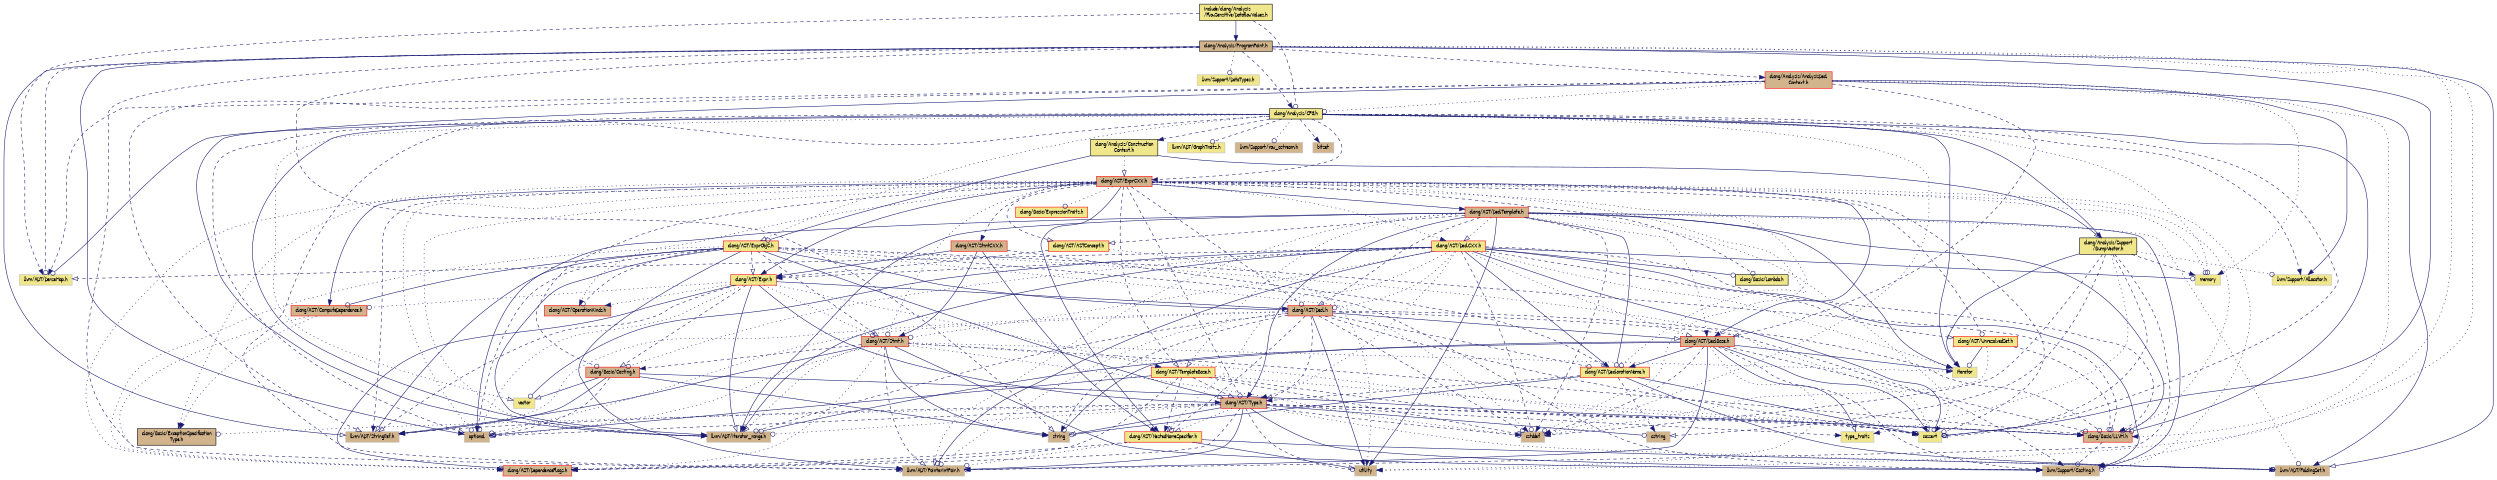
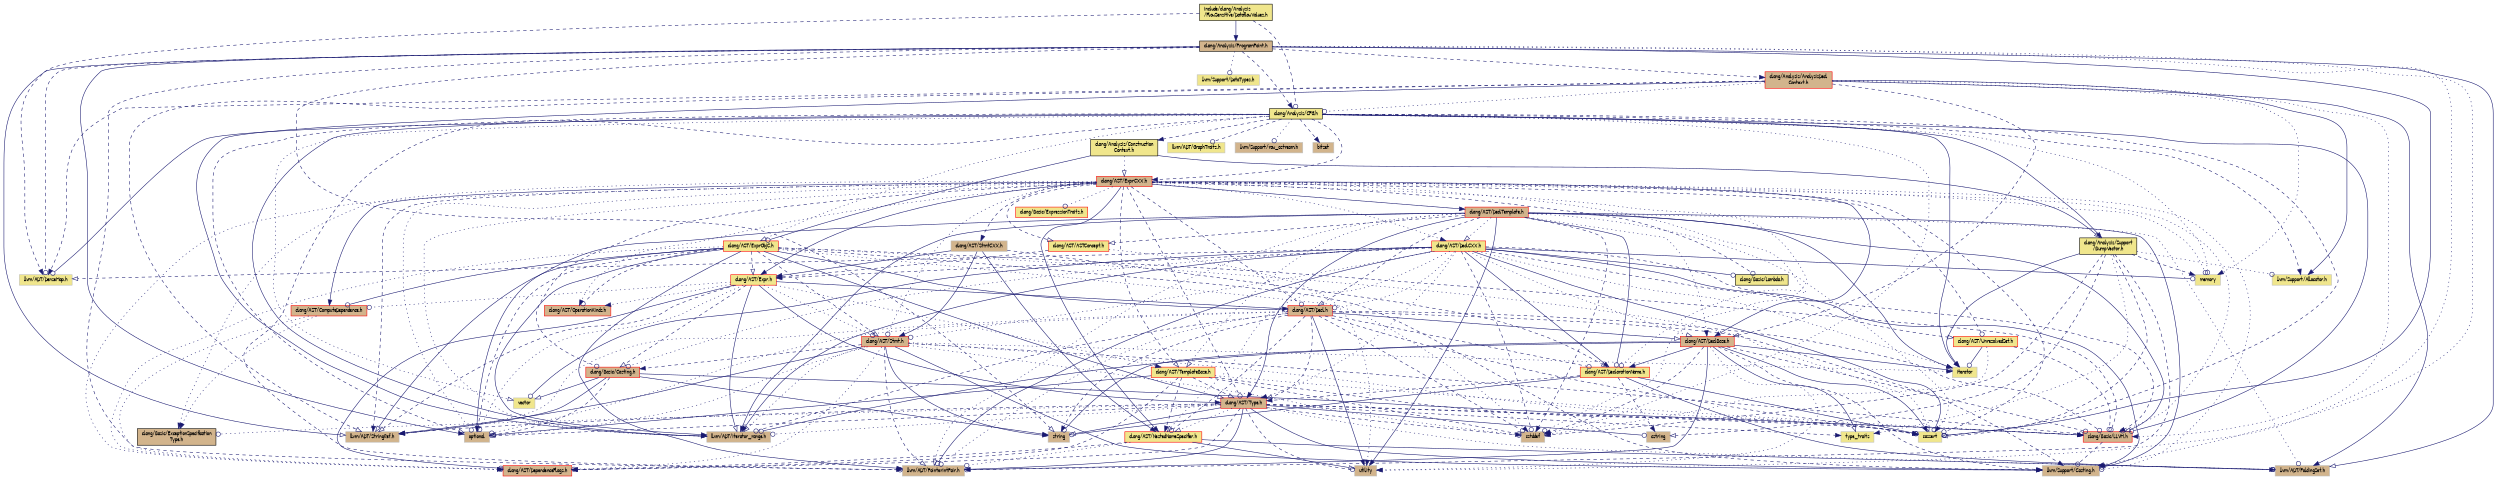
node "clang/AST/StmtCXX.h": color red -> grey75
